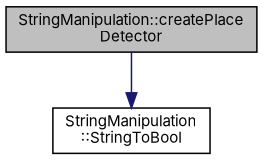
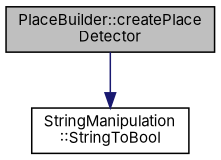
node "StringManipulation::createPlace Detector": label "StringManipulation::createPlace Detector" -> "PlaceBuilder::createPlace Detector"
